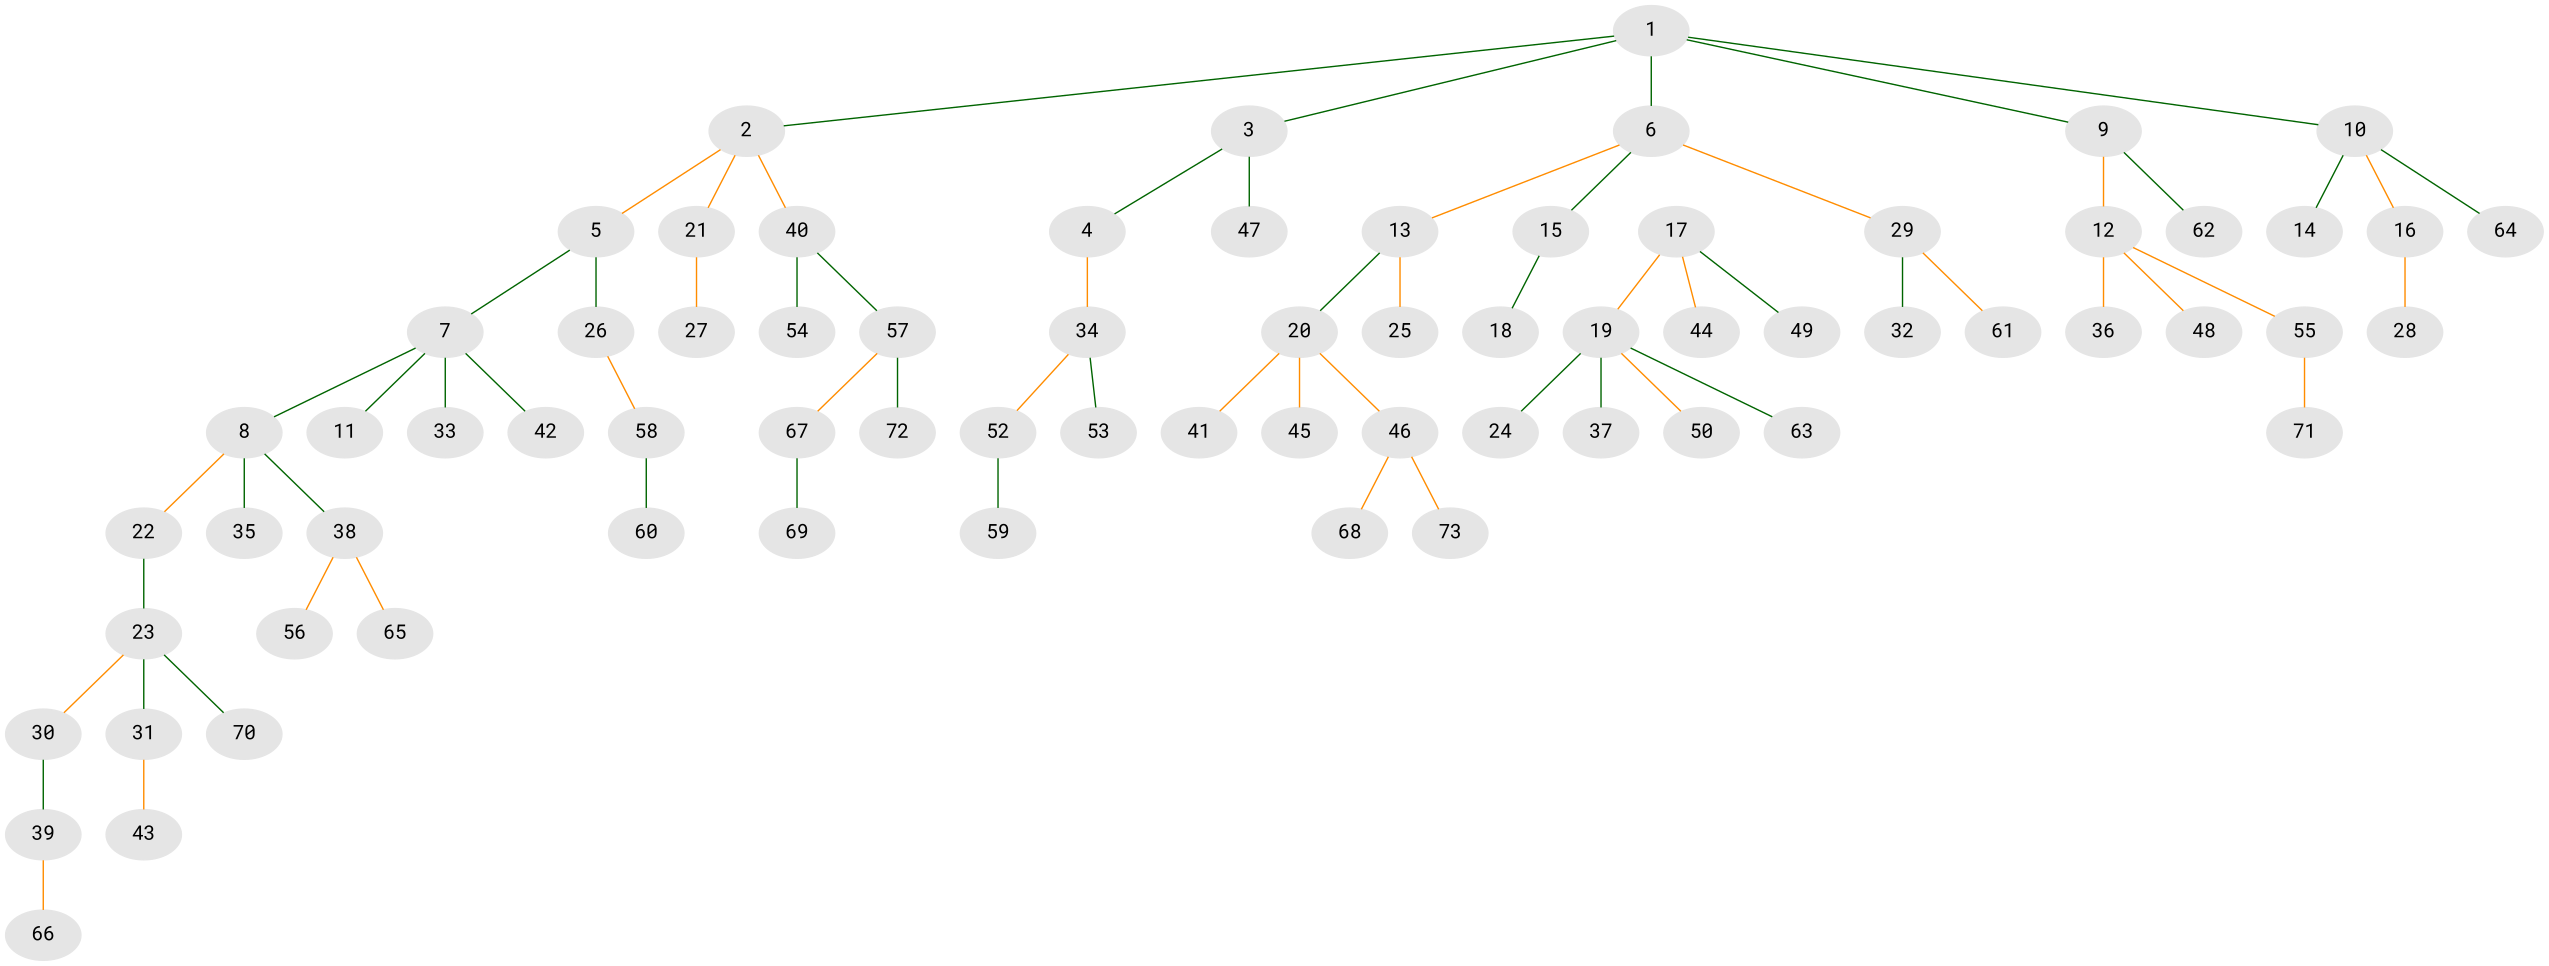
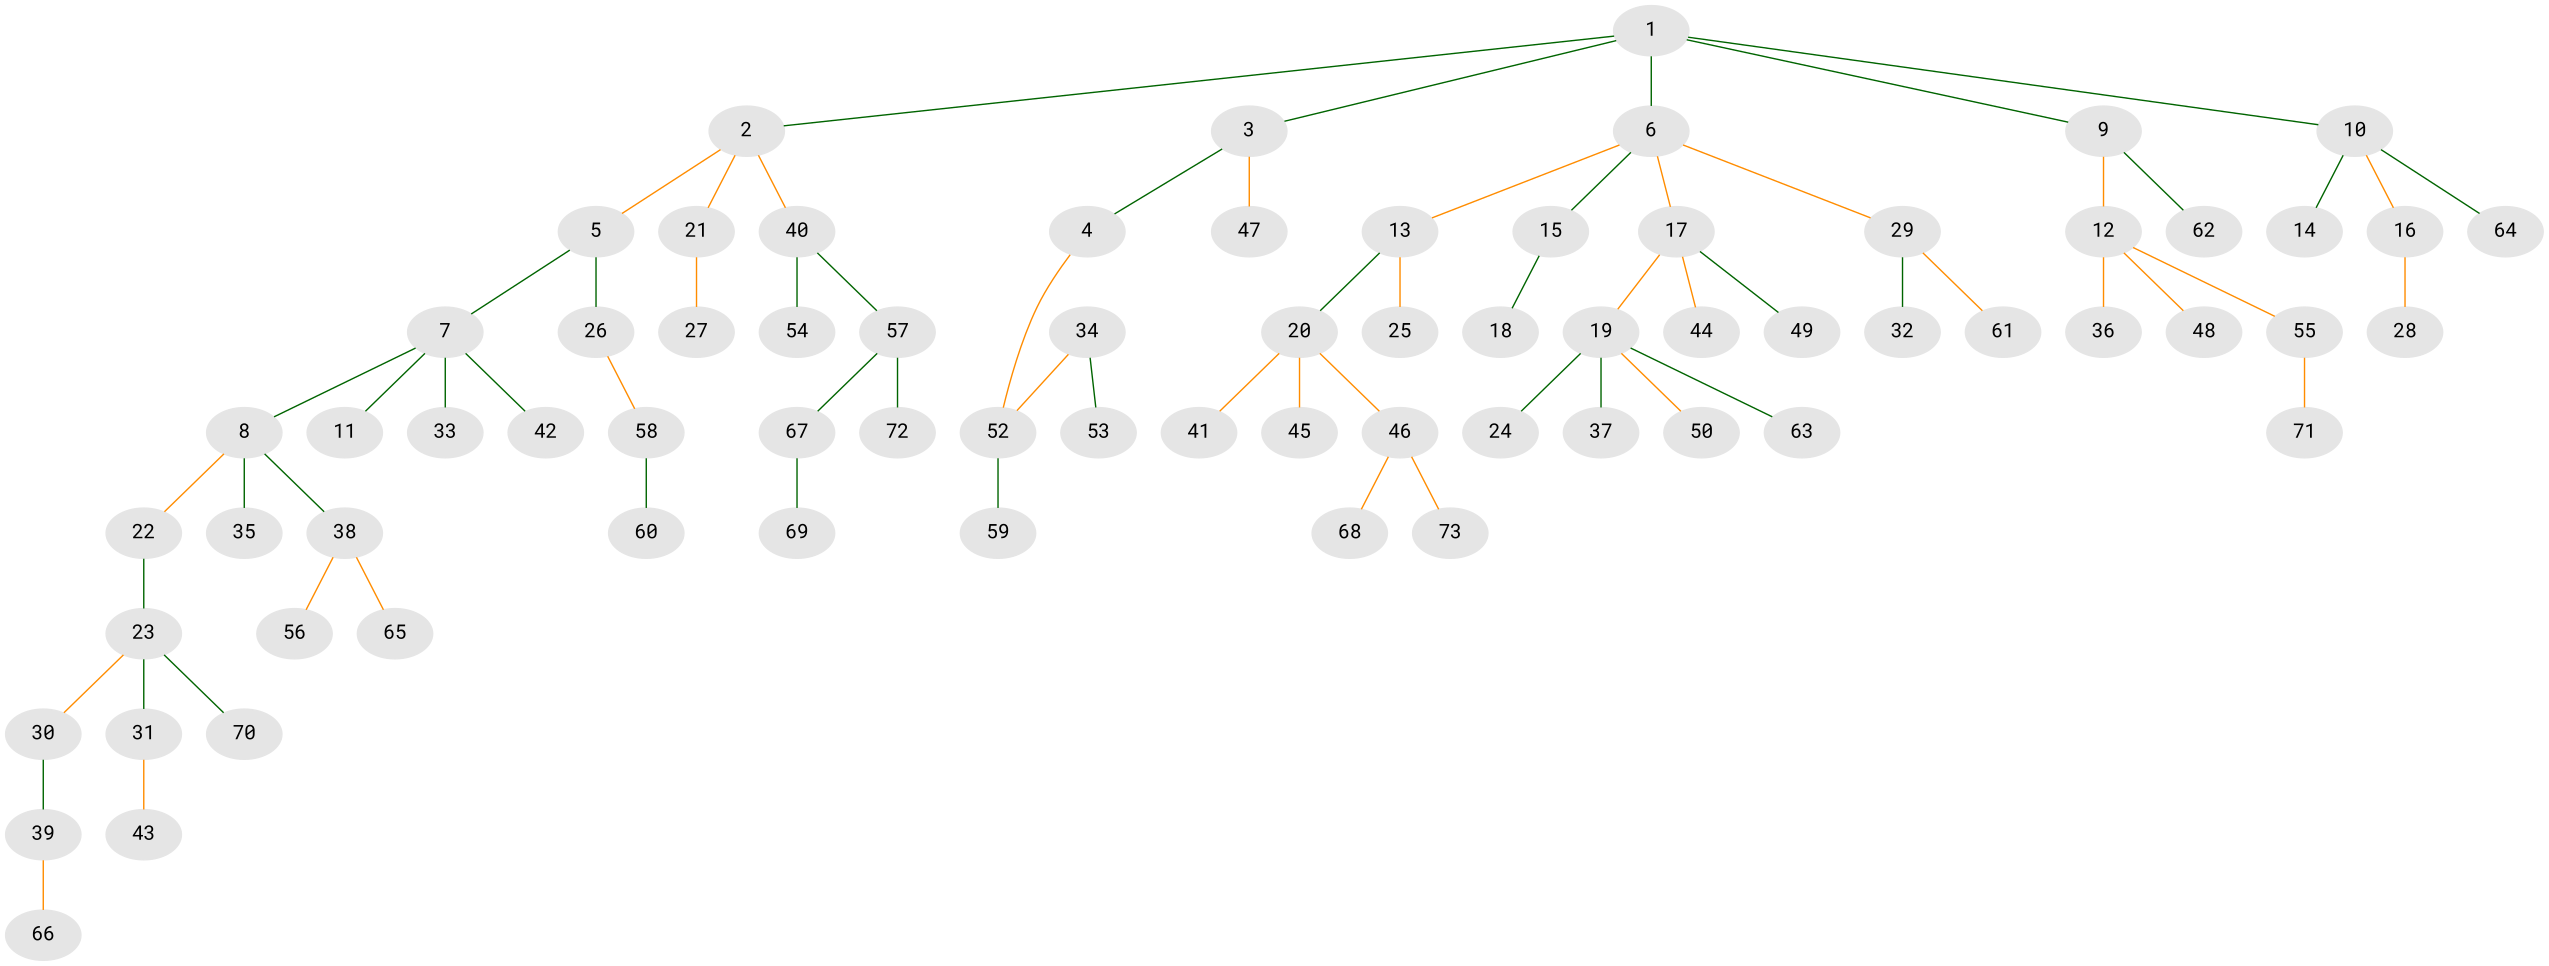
edge "3" -- "47": color darkgreen -> darkorange
edge "6" -- "17": added
edge "4" -- "34": now "4" -- "52"
edge "57" -- "67": color darkorange -> darkgreen
